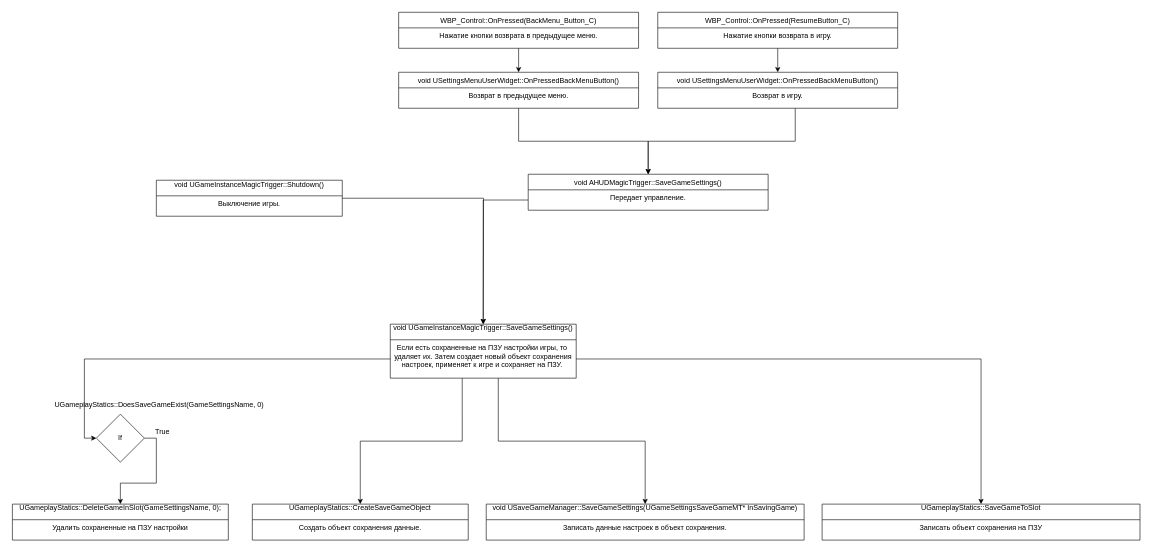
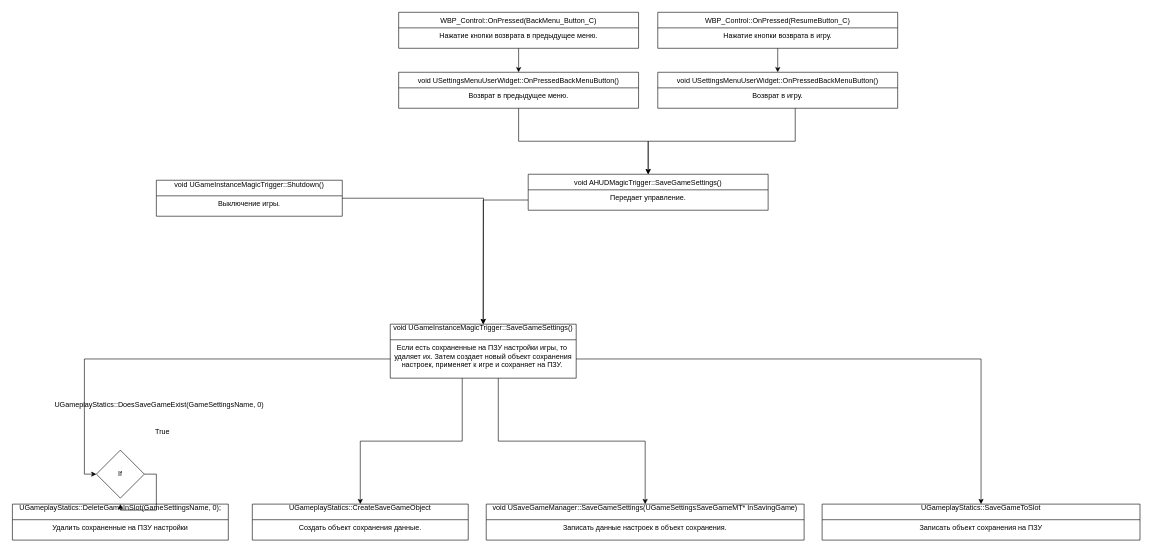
node "If": moved (120, 438) -> (120, 474)
